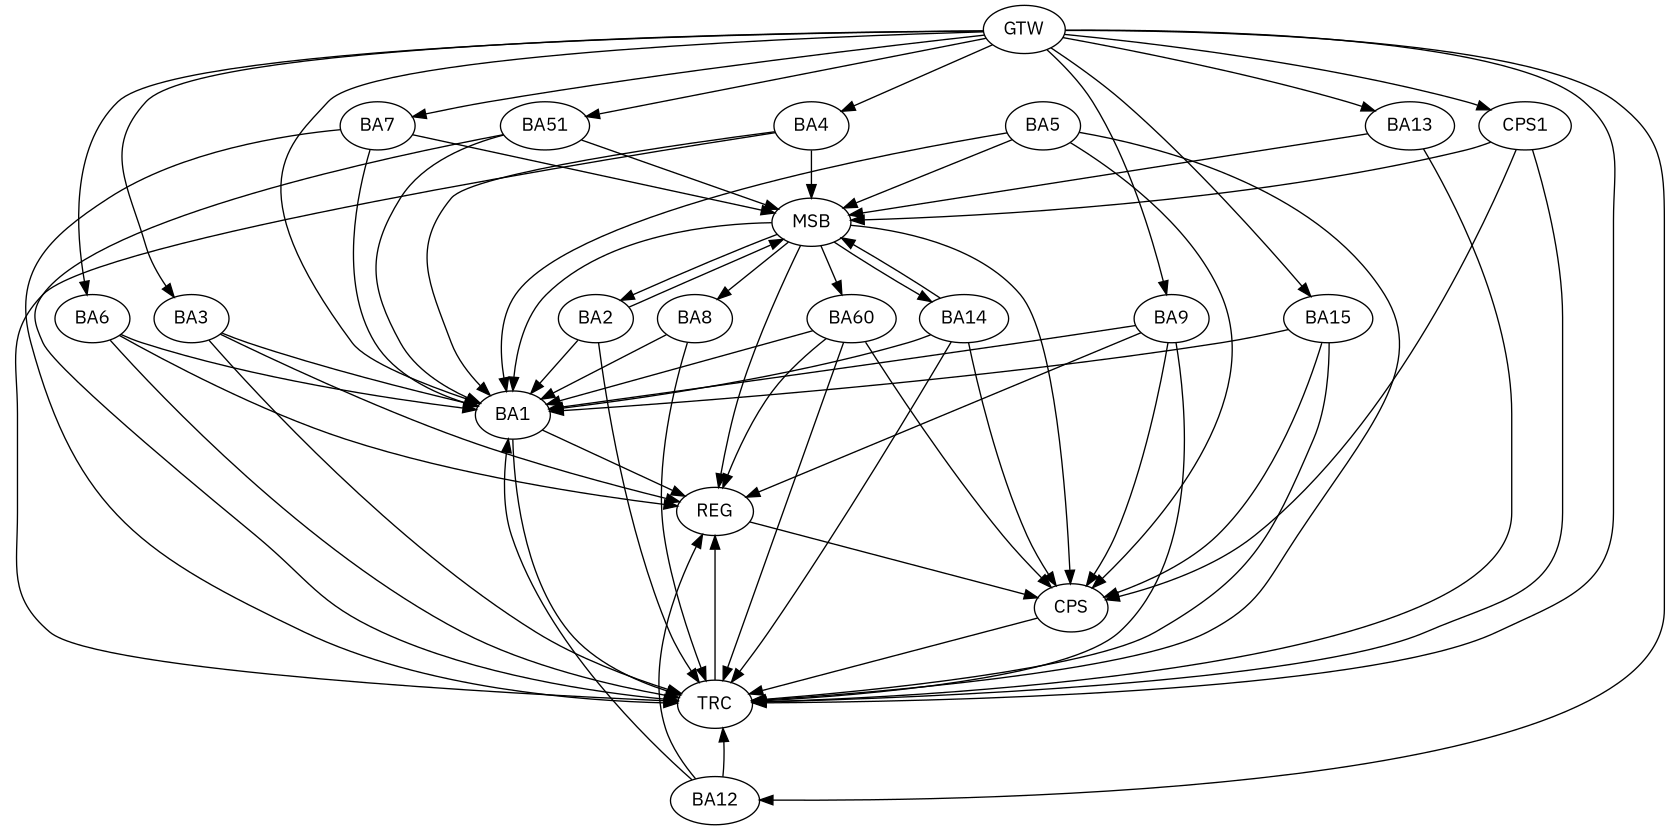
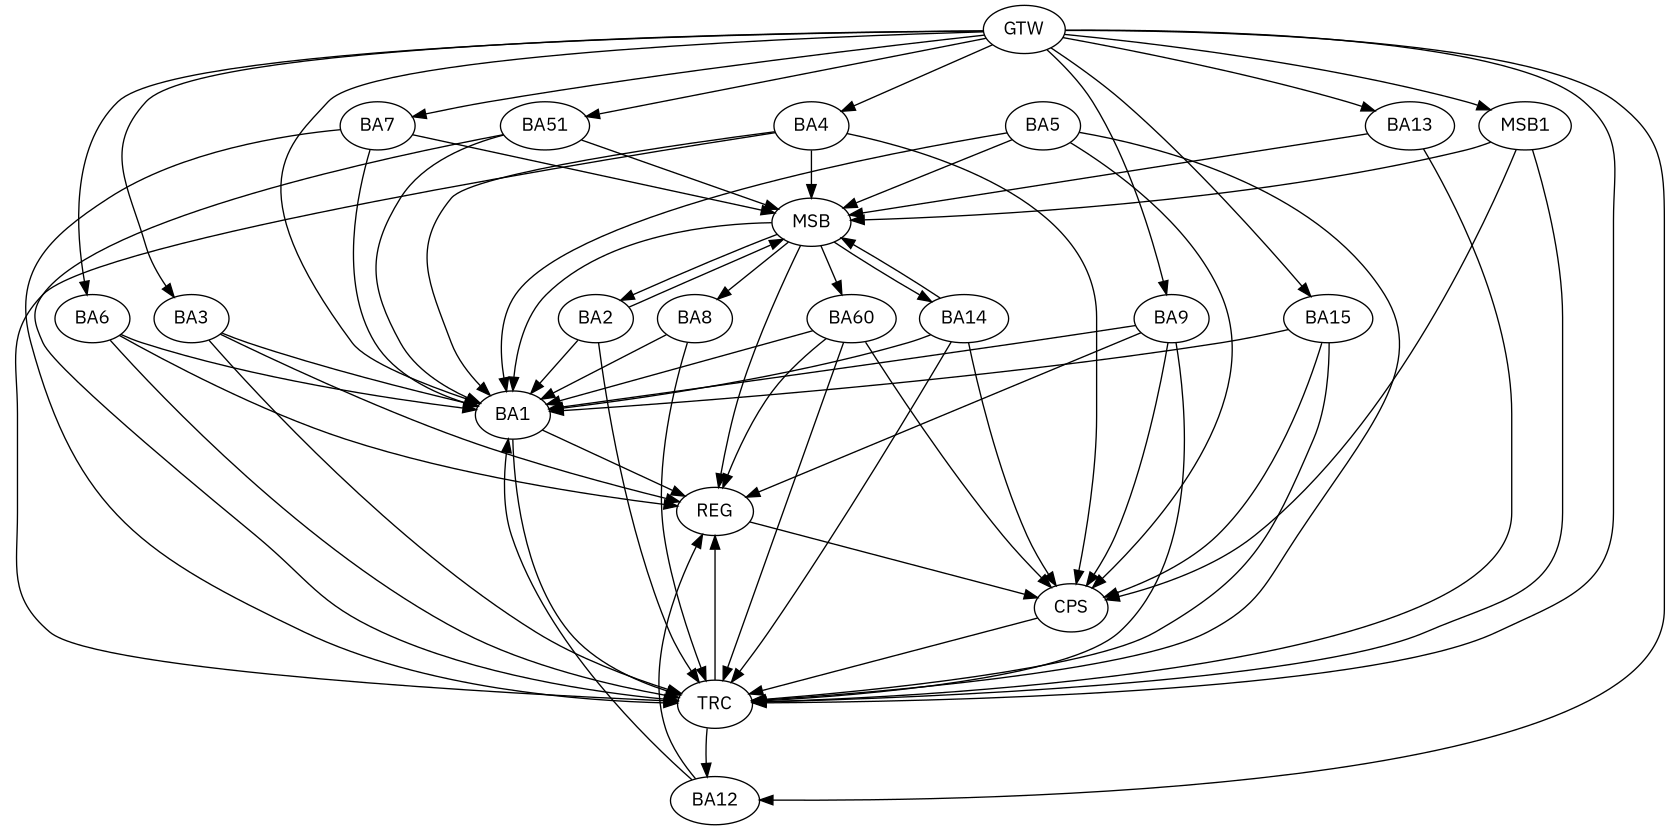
node "CPS1": label "CPS1" -> "MSB1"
edge "MSB" -> "CPS": now "BA4" -> "CPS"
edge "BA12" -> "TRC": reversed
